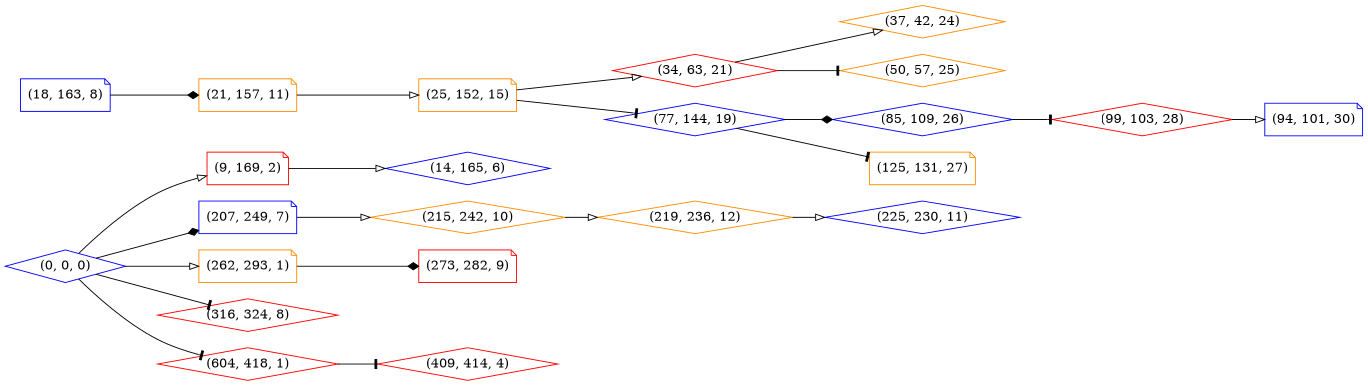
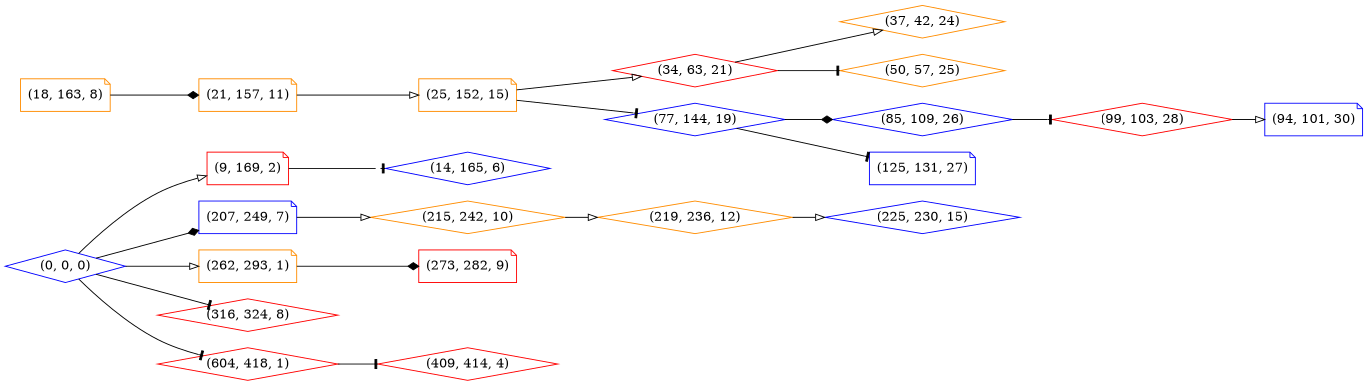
node "(18, 163, 8)": color blue -> darkorange
edge "(9, 169, 2)" -> "(14, 165, 6)": arrowhead onormal -> tee
node "(125, 131, 27)": color darkorange -> blue
node "(225, 230, 11)": label "(225, 230, 11)" -> "(225, 230, 15)"
